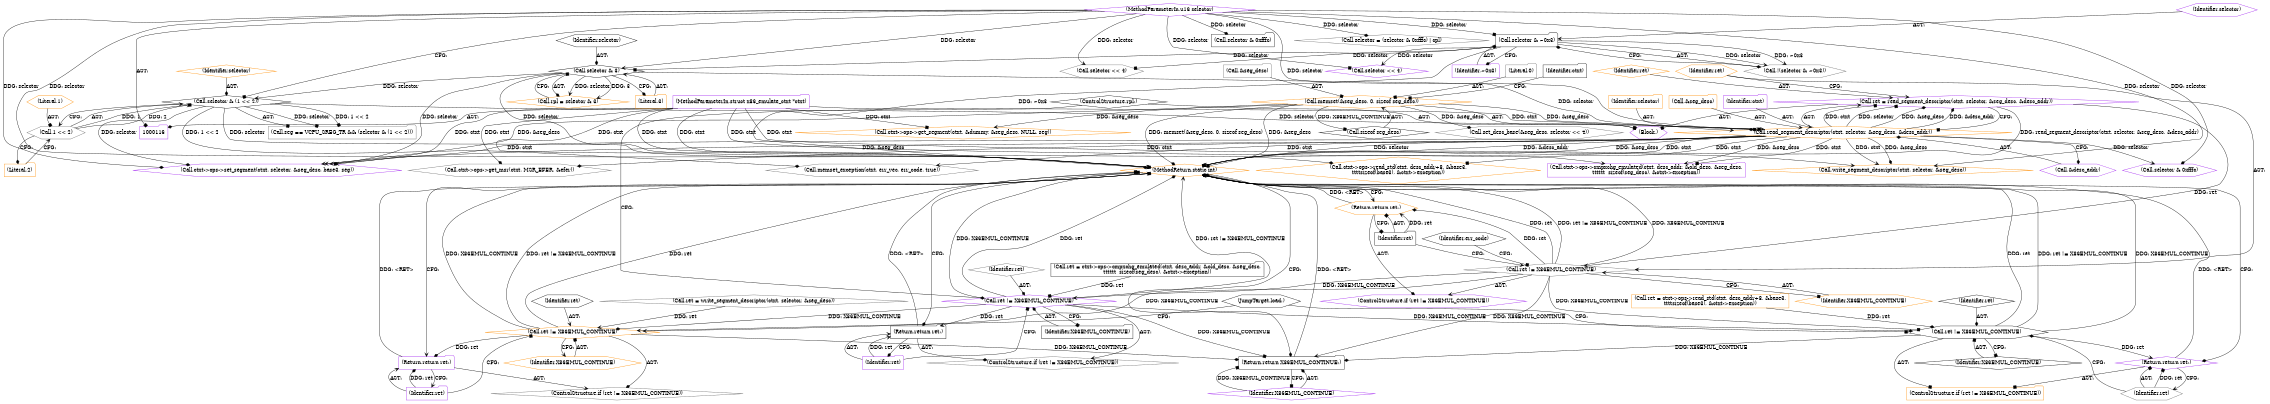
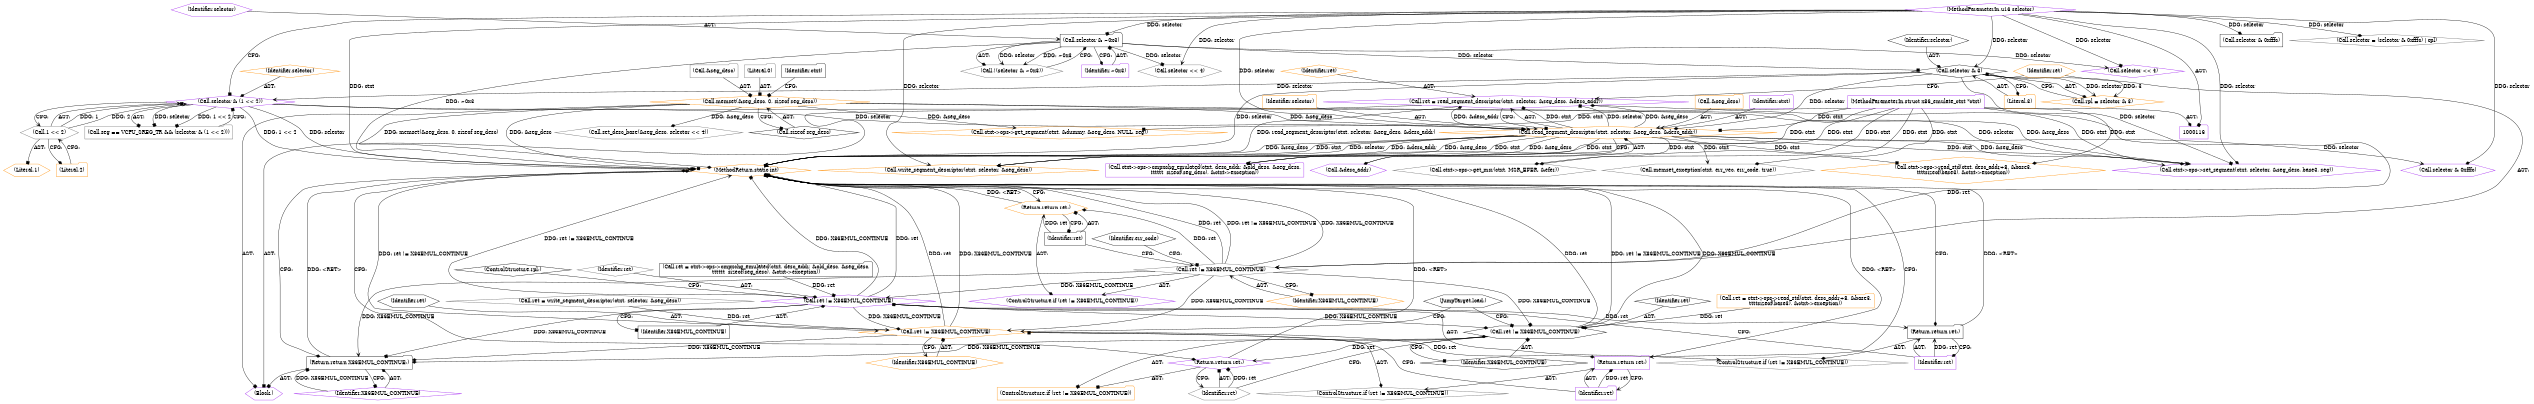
edge "(MethodParameterIn,u16 selector)" -> "(MethodReturn,static int)": label "DDG: selector" -> "DDG: ctxt"
node "(Call,selector & (1 << 2))": color black -> purple
edge "(ControlStructure,rpl;)" -> "(Block,)": now "(Return,return X86EMUL_CONTINUE;)" -> "(Block,)"
edge "(Literal,1)" -> "(Call,1 << 2)": reversed
edge "(Call,memset(&seg_desc, 0, sizeof seg_desc))" -> "(Call,sizeof seg_desc)": label "DDG: X86EMUL_CONTINUE" -> "CFG: "
edge "(Call,seg == VCPU_SREG_TR && (selector & (1 << 2)))" -> "(Call,selector & (1 << 2))": added, label "CFG:"
